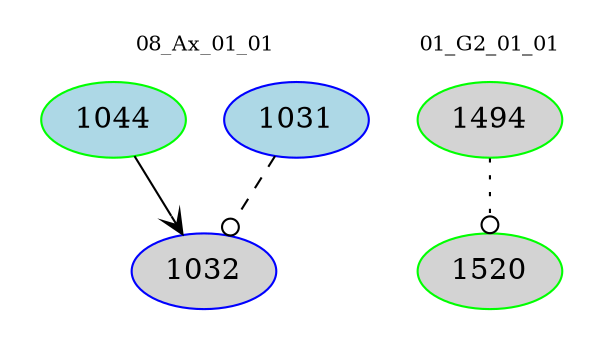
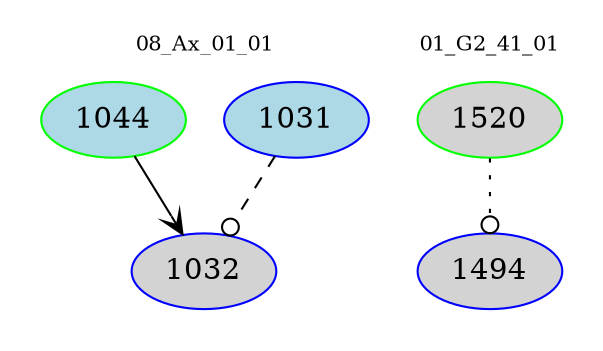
cluster "01_G2_01_01": label "01_G2_01_01" -> "01_G2_41_01"
node "1494": color green -> blue
edge "1494" -> "1520": reversed
